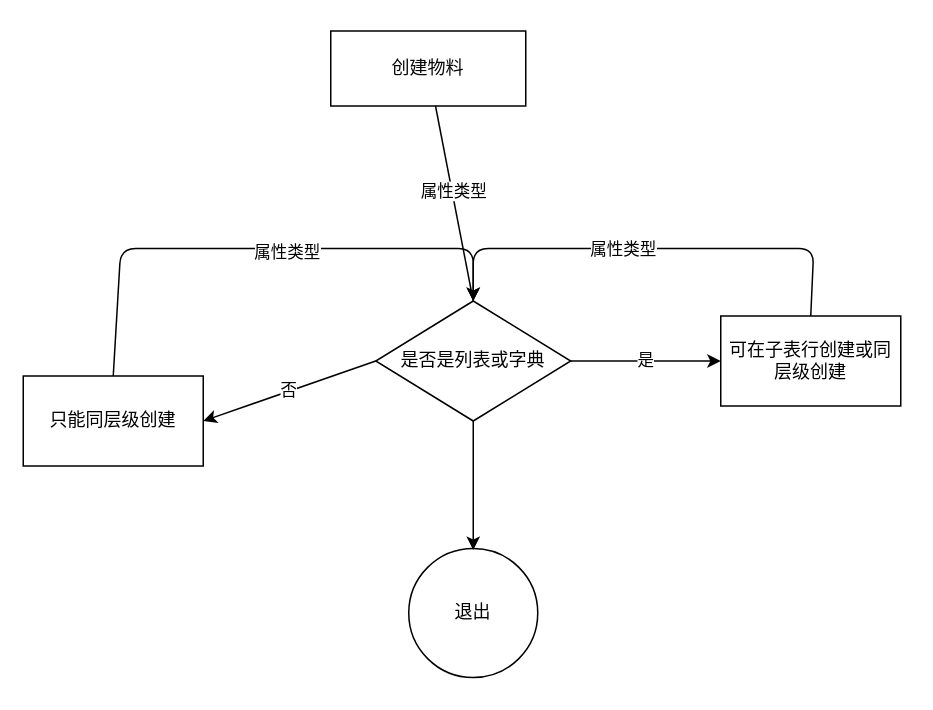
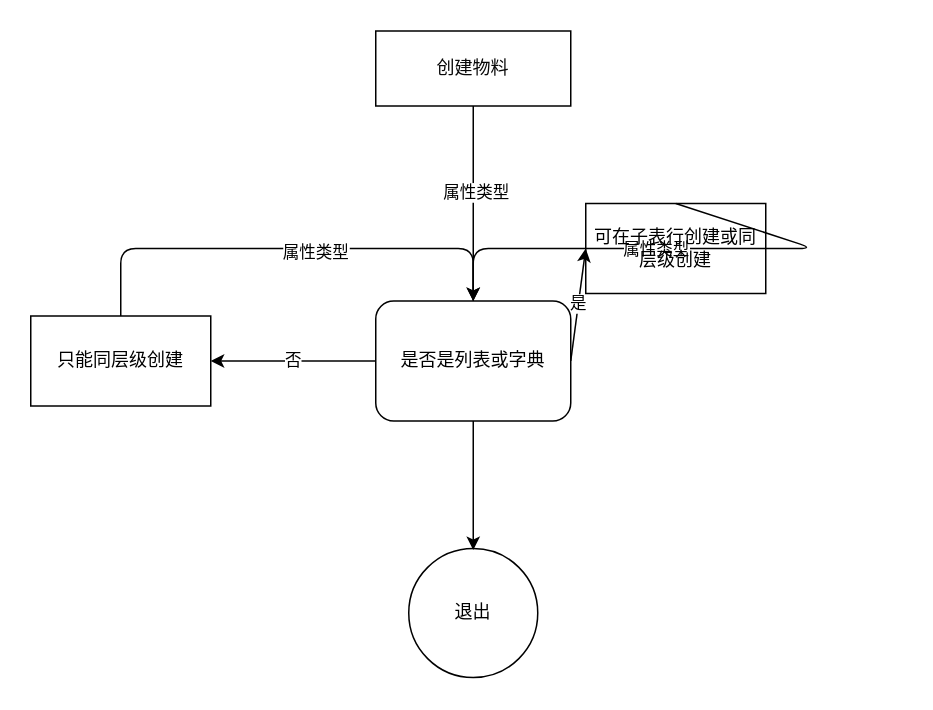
node "创建物料": moved (428, 68) -> (473, 68)
node "是否是列表或字典": shape diamond -> rounded rectangle
node "可在子表行创建或同层级创建": moved (811, 361) -> (676, 248)
node "只能同层级创建": moved (113, 421) -> (121, 361)
